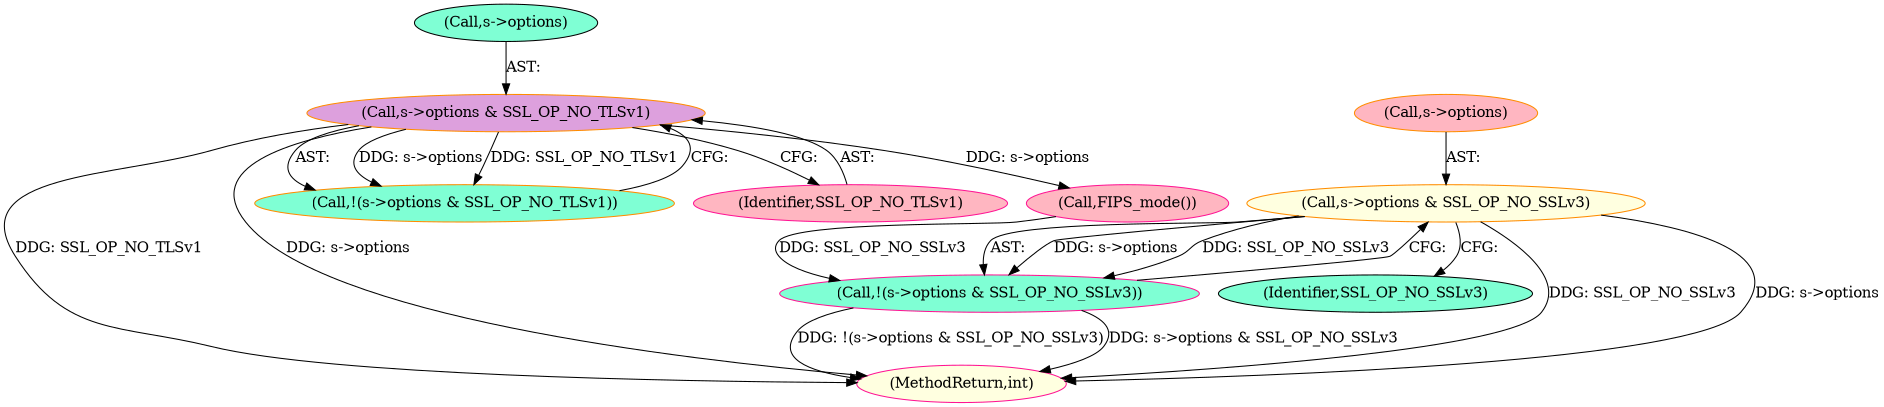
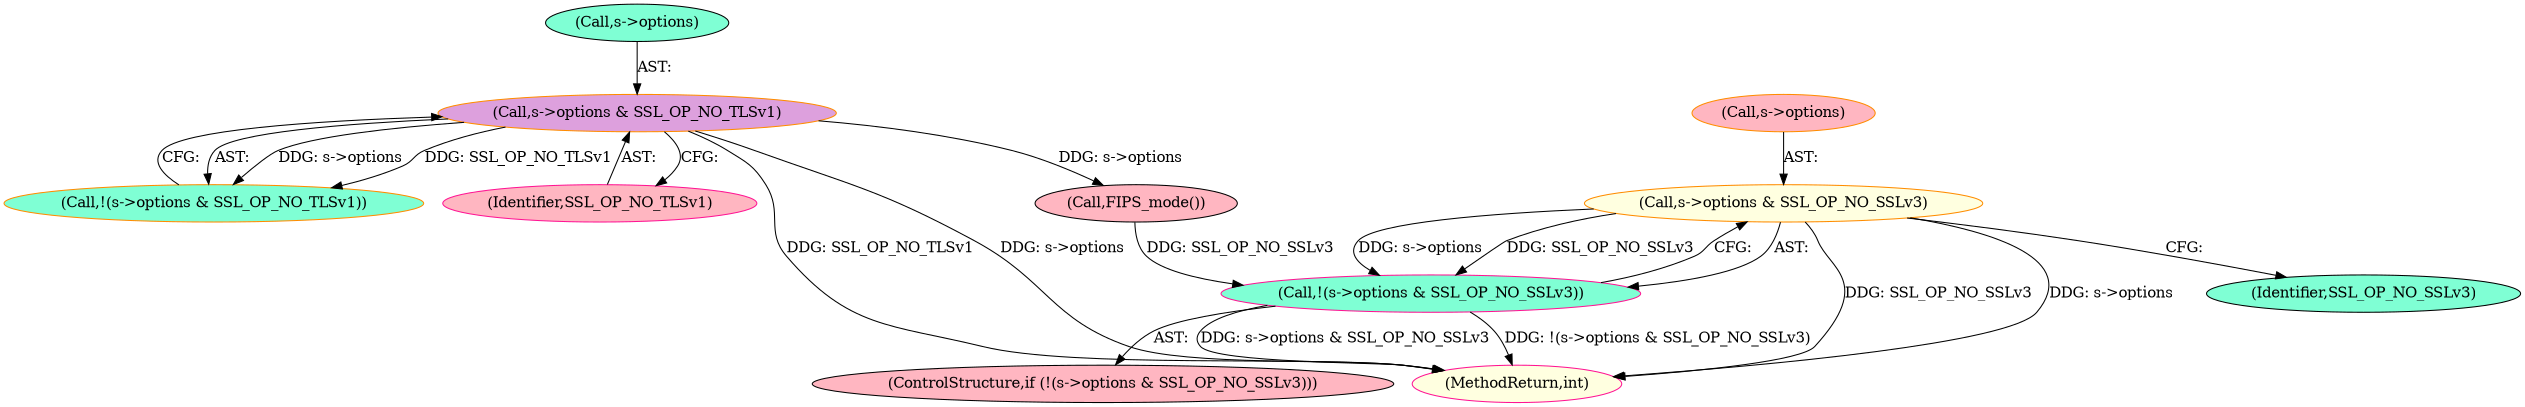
node "(Call,FIPS_mode())": color deeppink -> black
node "(ControlStructure,if (!(s->options & SSL_OP_NO_SSLv3)))": added
